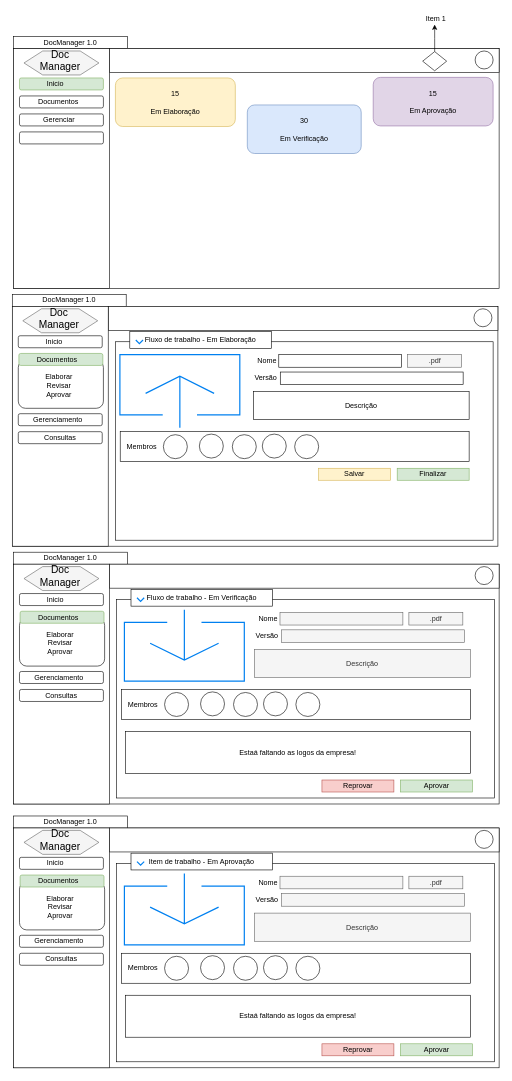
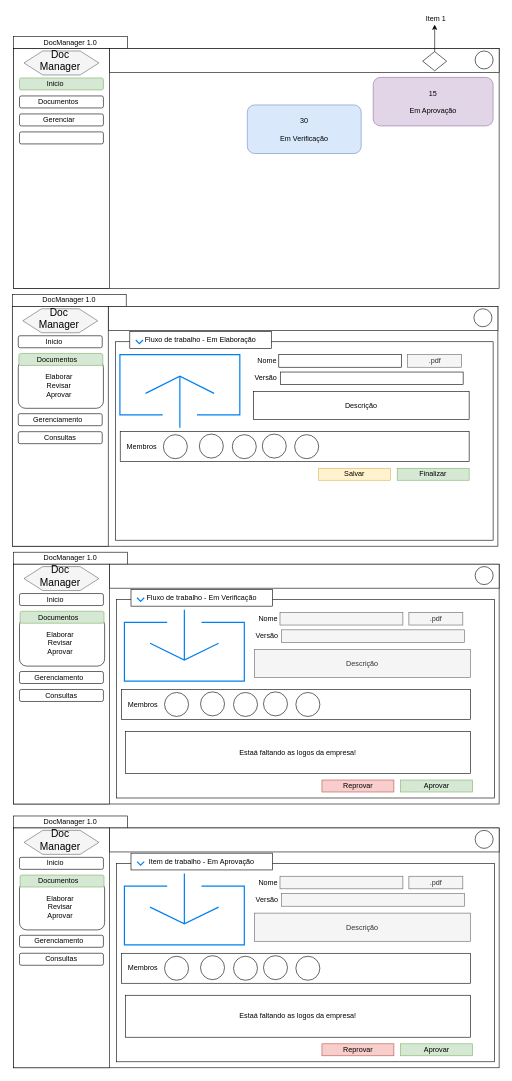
node "15 Em Elaboração": removed
